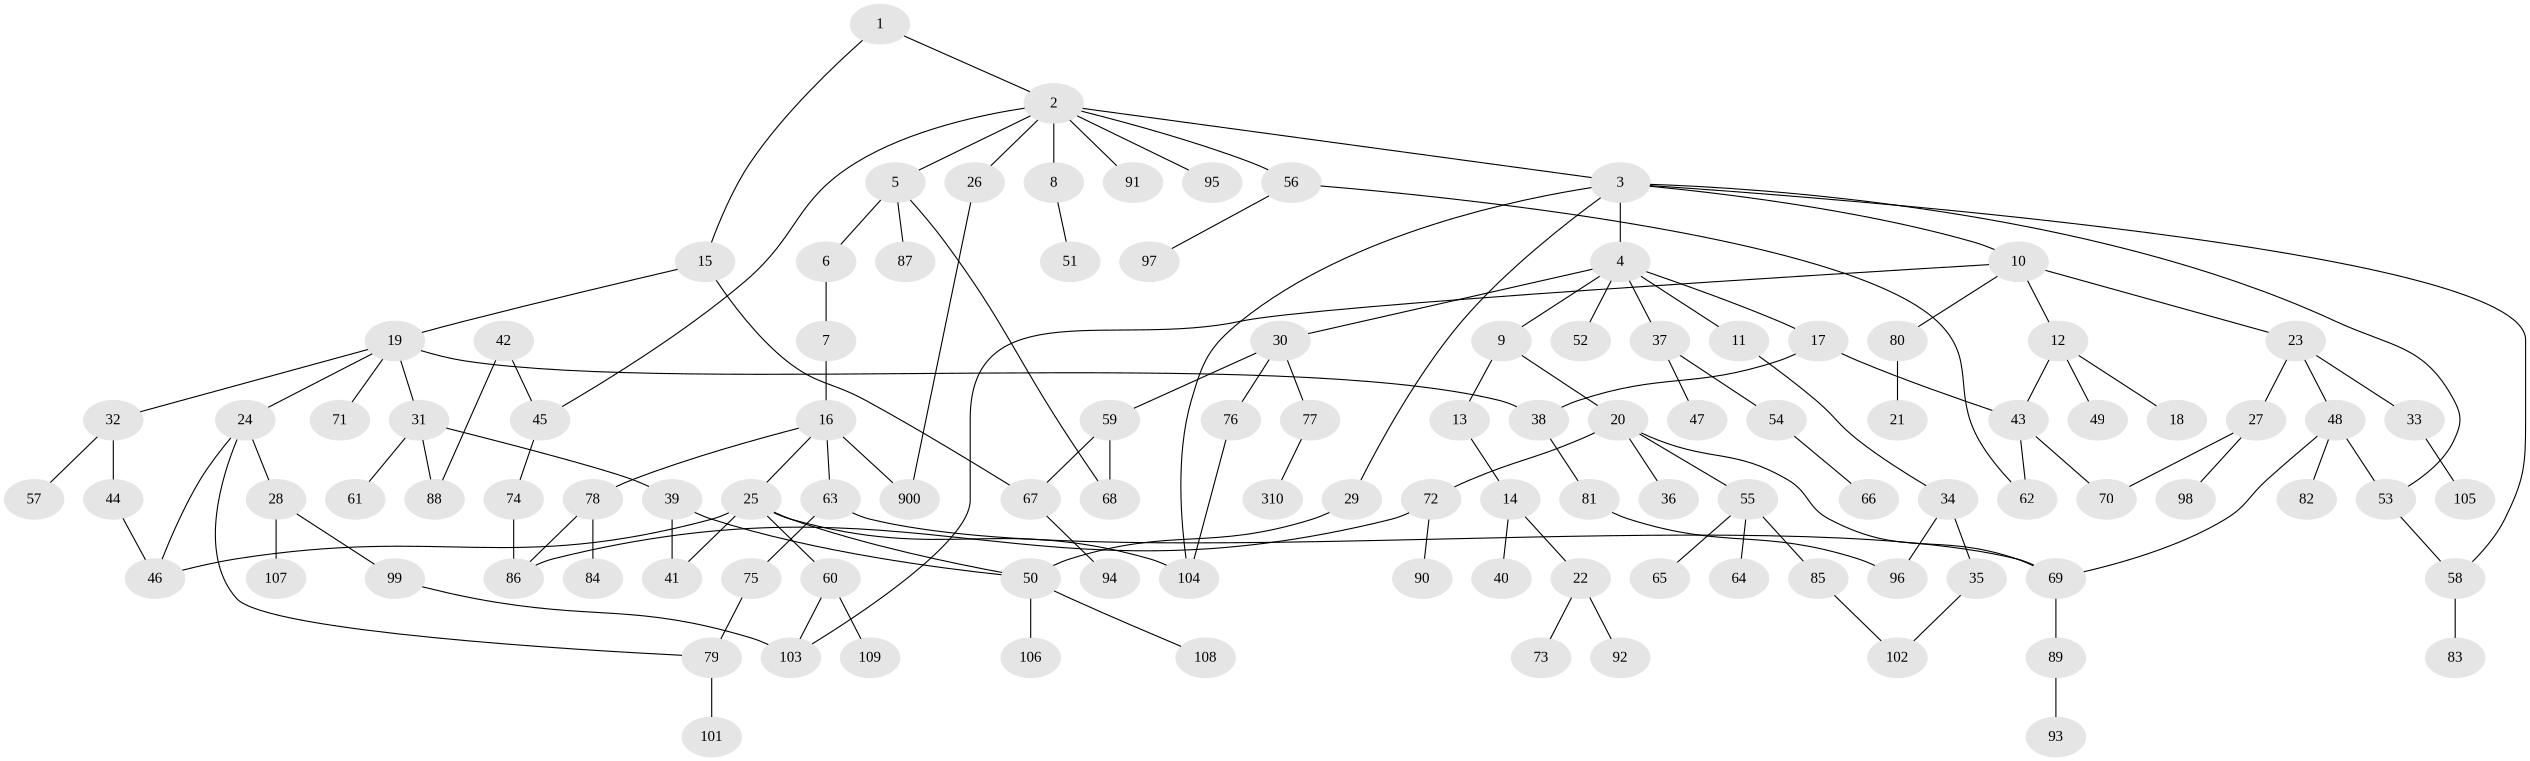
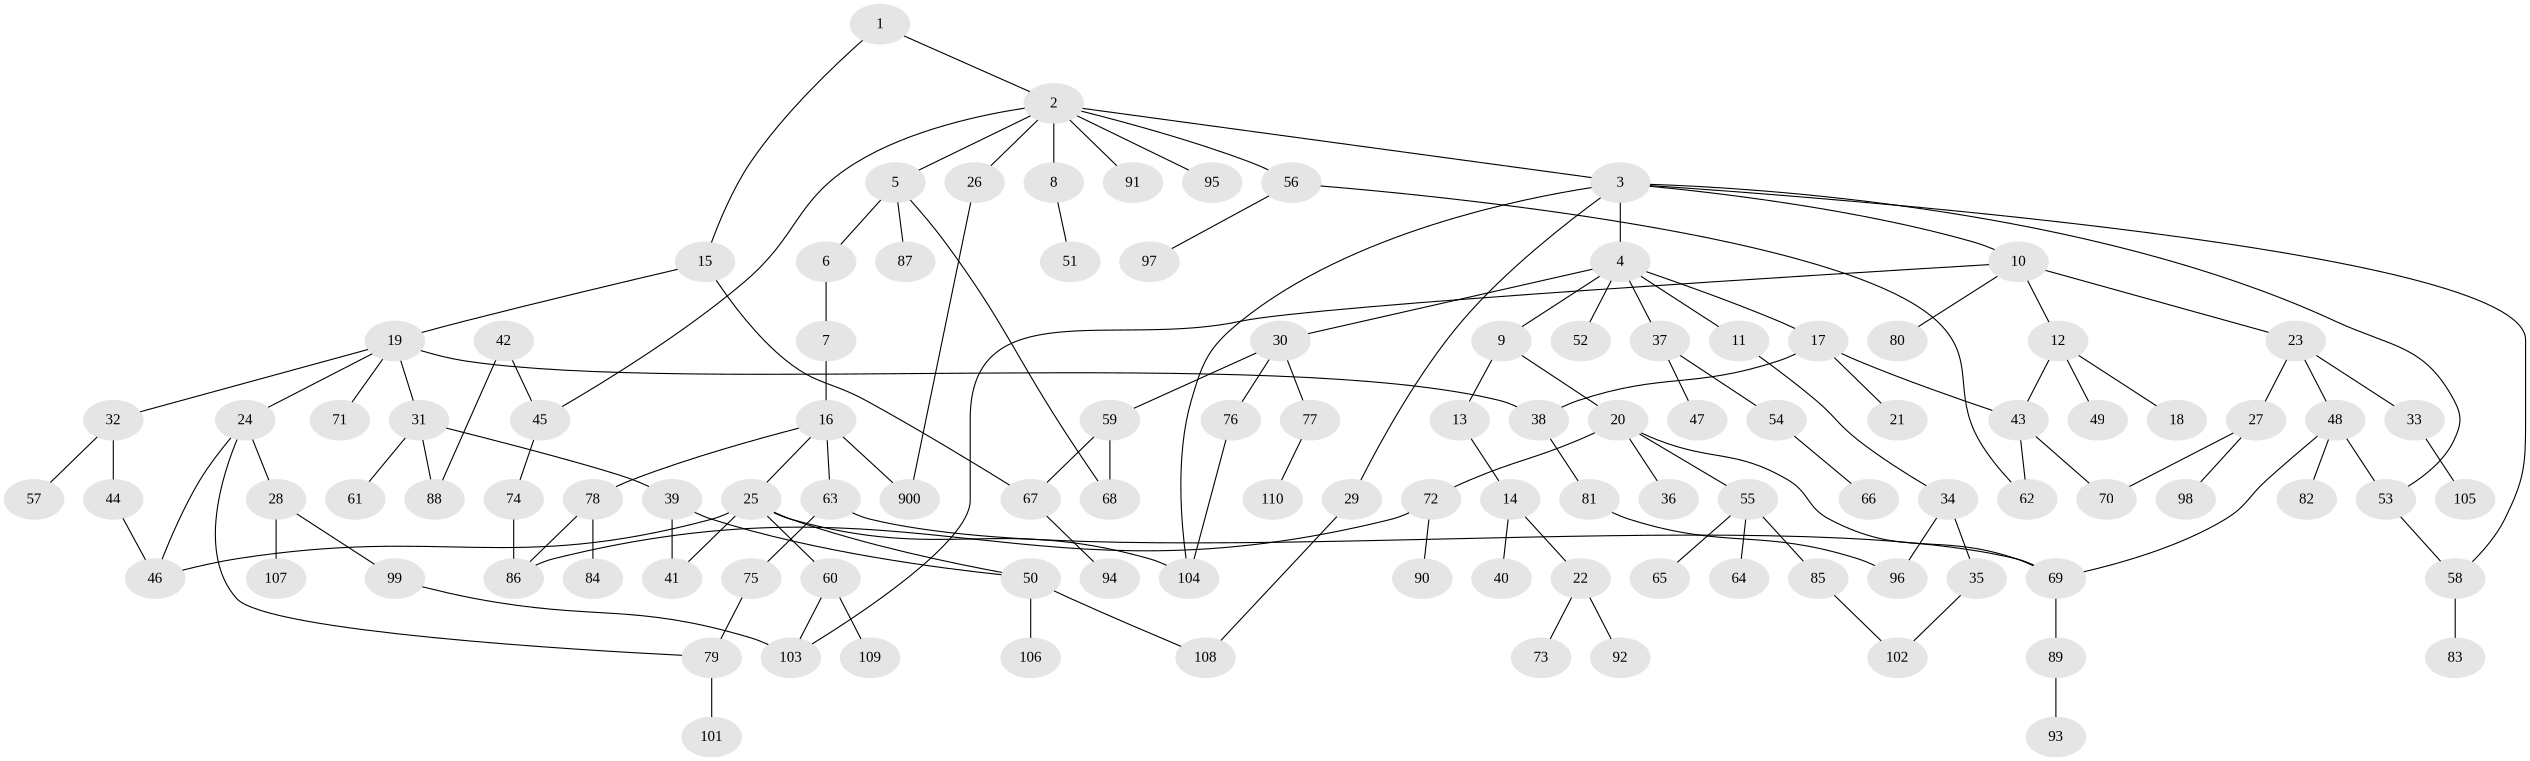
edge "80" -- "21": now "17" -- "21"
node "310": label "310" -> "110"
edge "29" -- "50": now "29" -- "108"
